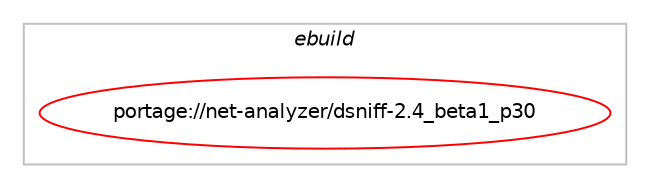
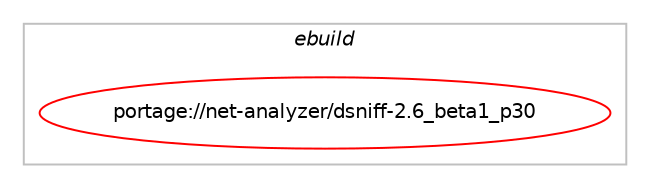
node "portage://net-analyzer/dsniff-2.4_beta1_p30": label "portage://net-analyzer/dsniff-2.4_beta1_p30" -> "portage://net-analyzer/dsniff-2.6_beta1_p30"
